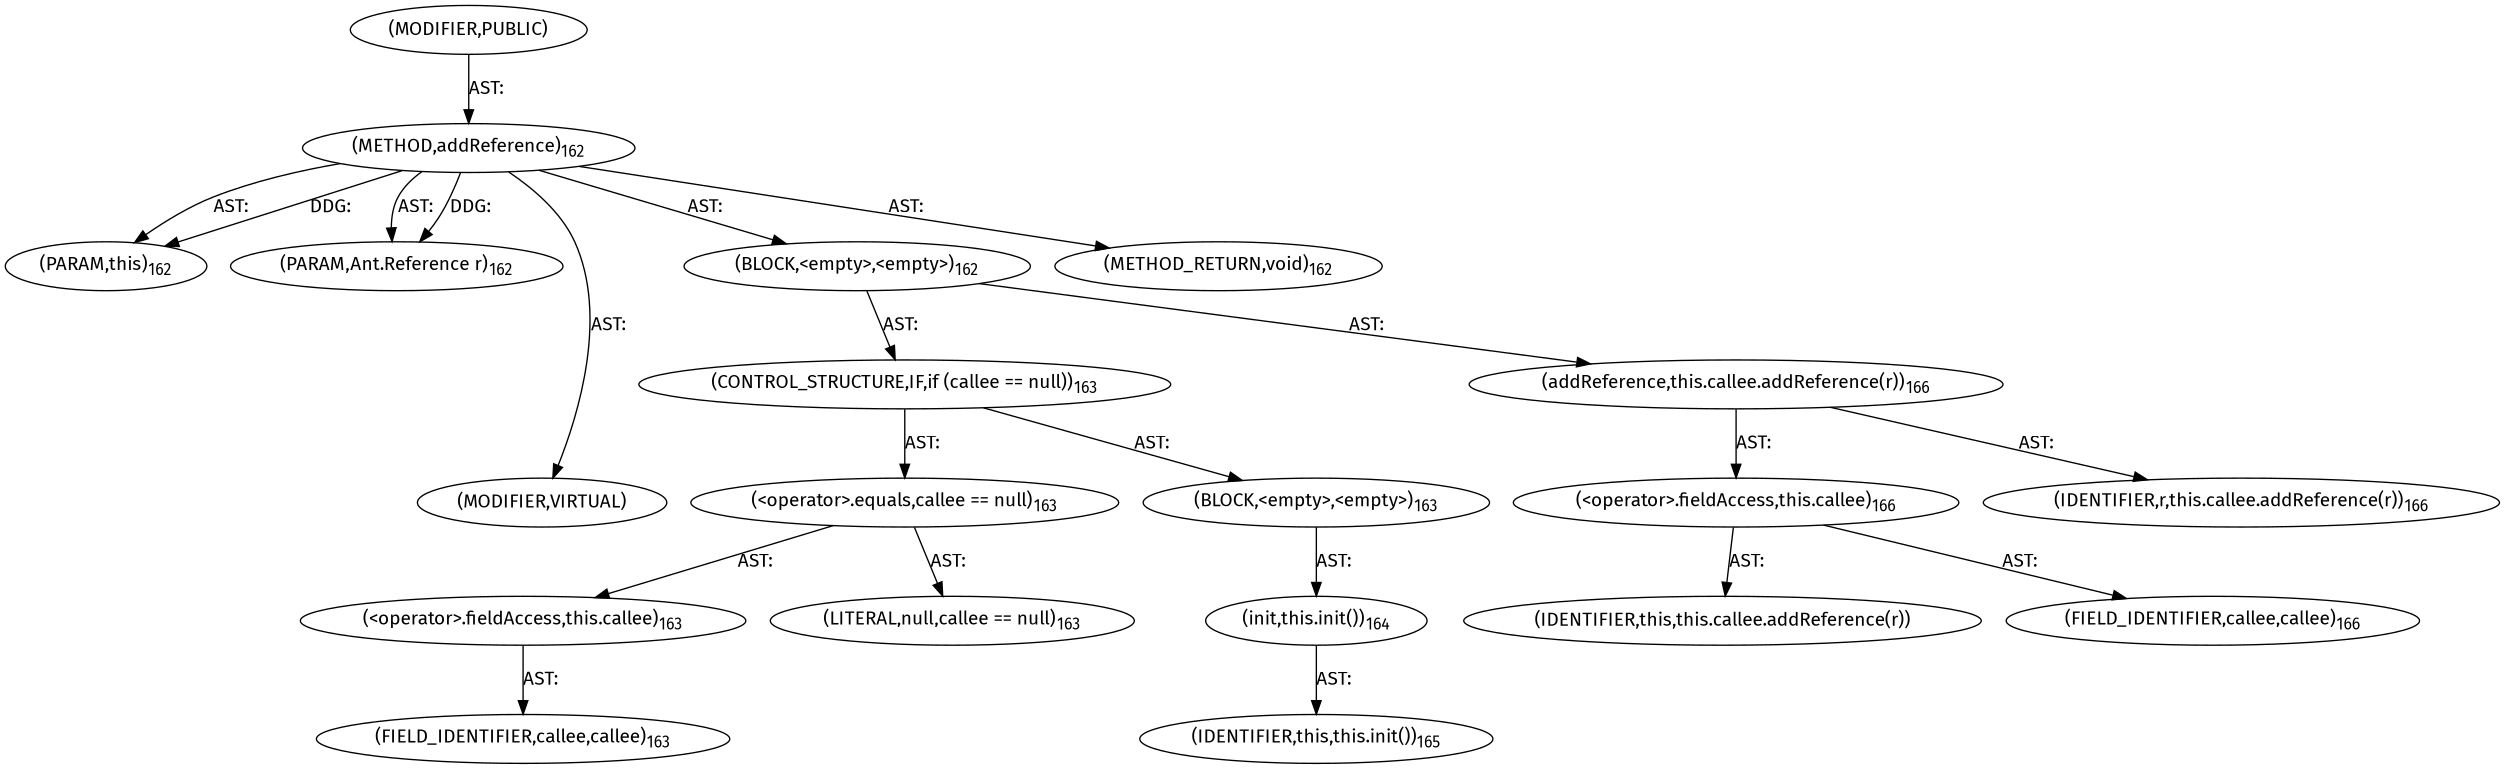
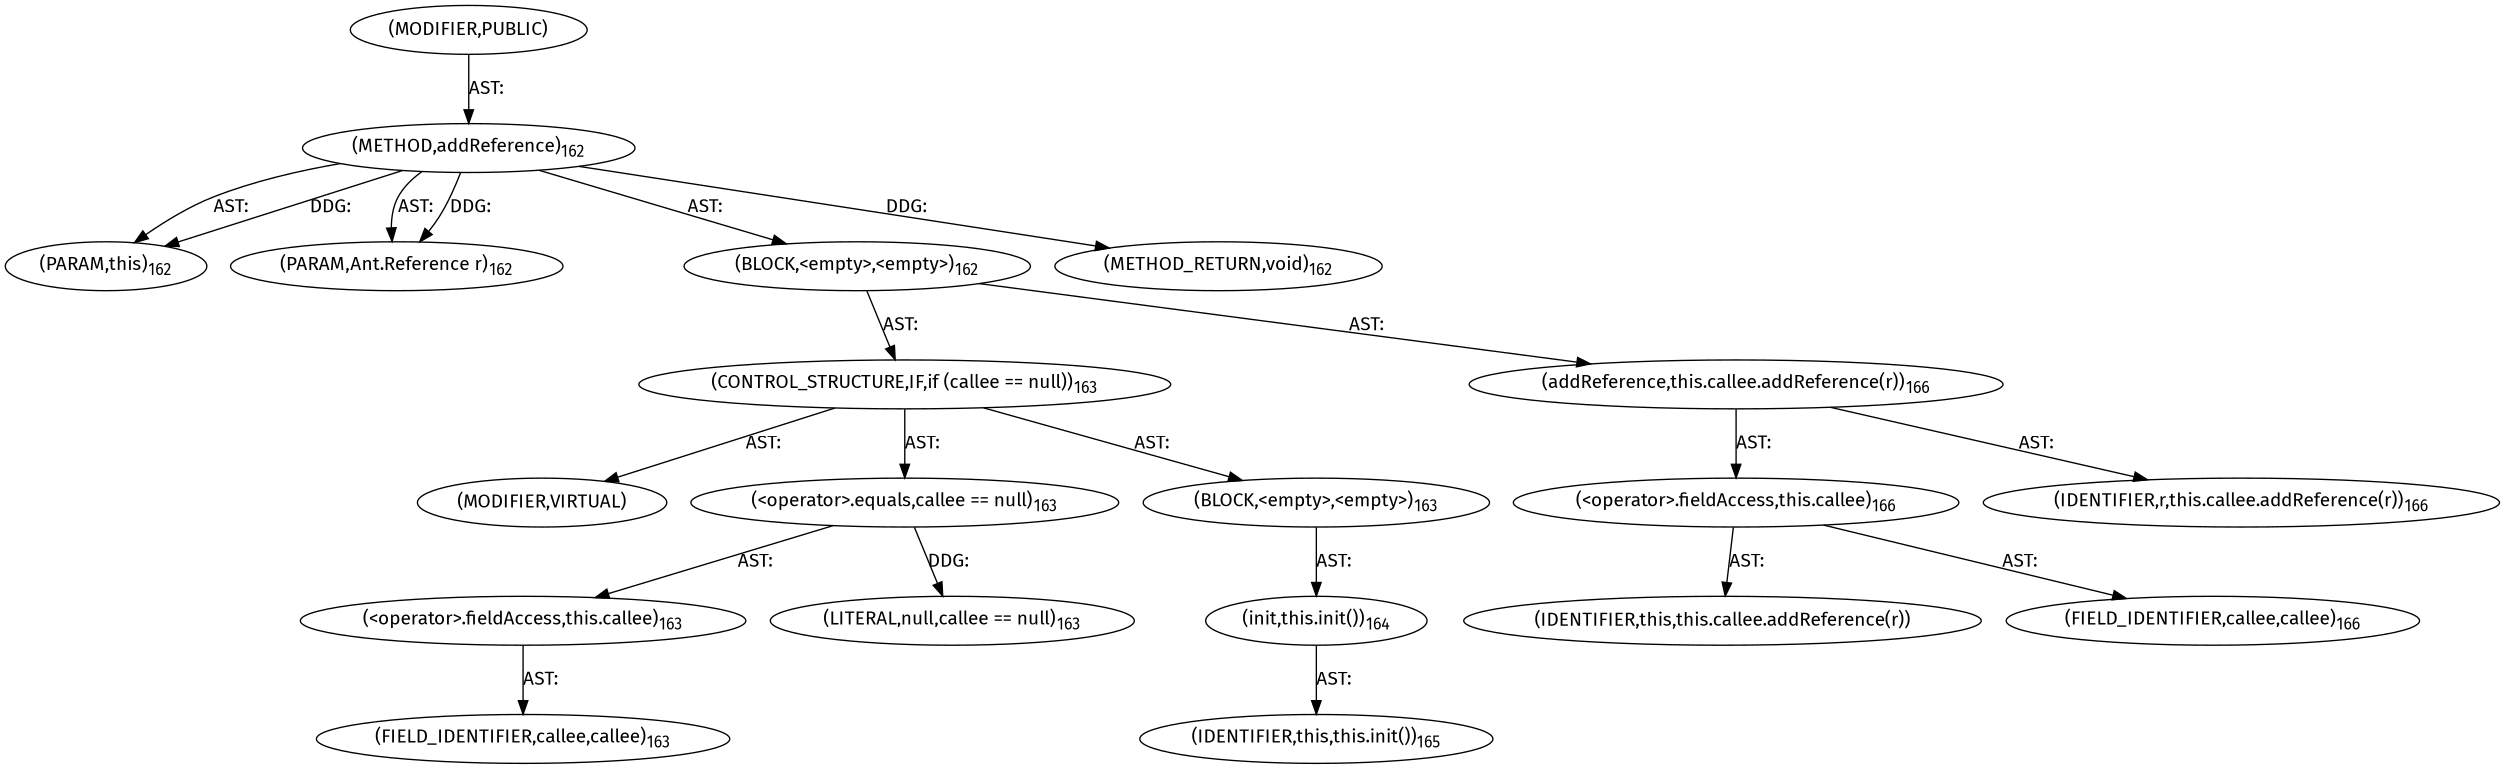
edge "(METHOD,addReference)" -> "(METHOD_RETURN,void)": label "AST: " -> "DDG: "
edge "(METHOD,addReference)" -> "(MODIFIER,VIRTUAL)": now "(CONTROL_STRUCTURE,IF,if (callee == null))" -> "(MODIFIER,VIRTUAL)"
edge "(<operator>.equals,callee == null)" -> "(LITERAL,null,callee == null)": label "AST: " -> "DDG: "
